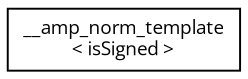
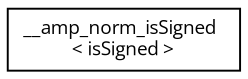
node "__amp_norm_template < isSigned >": label "__amp_norm_template < isSigned >" -> "__amp_norm_isSigned < isSigned >"
